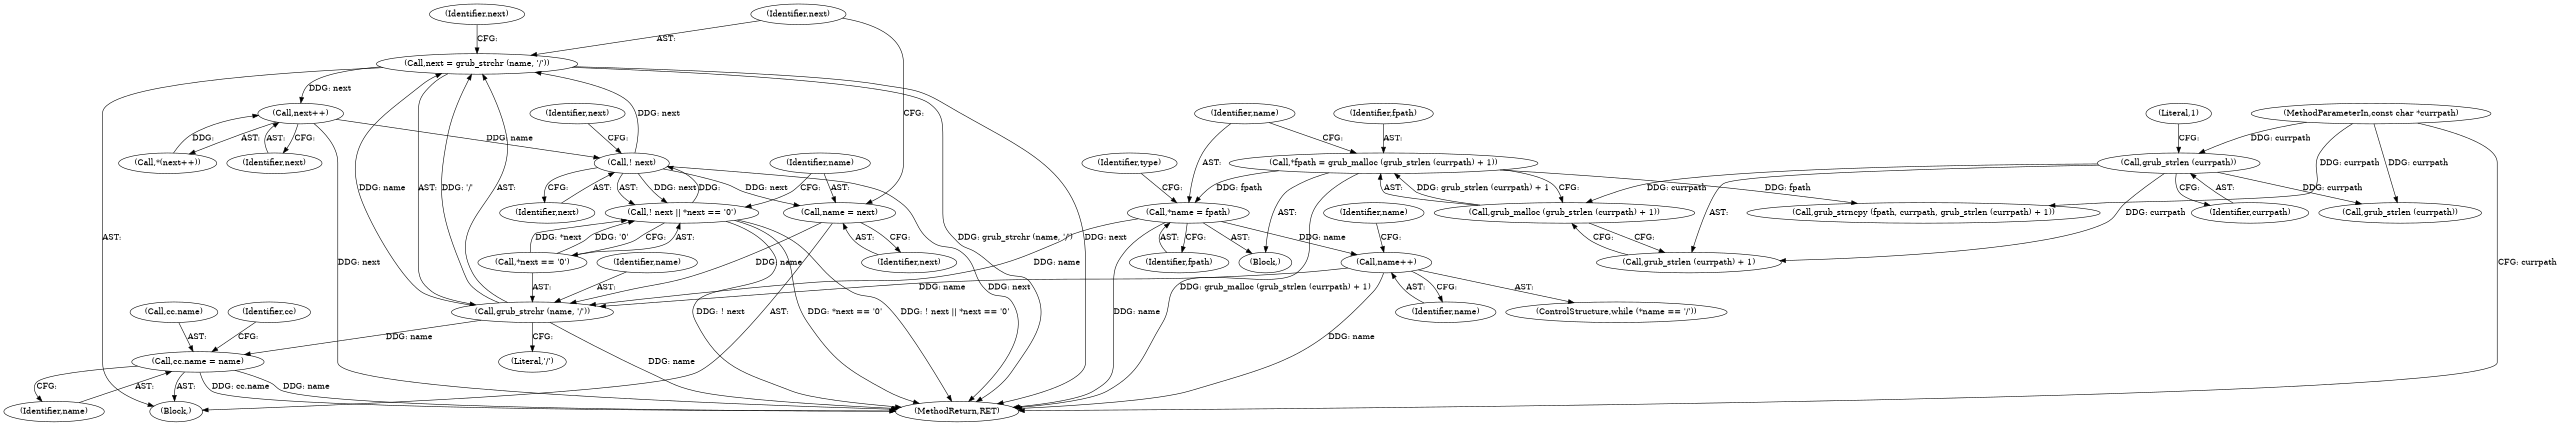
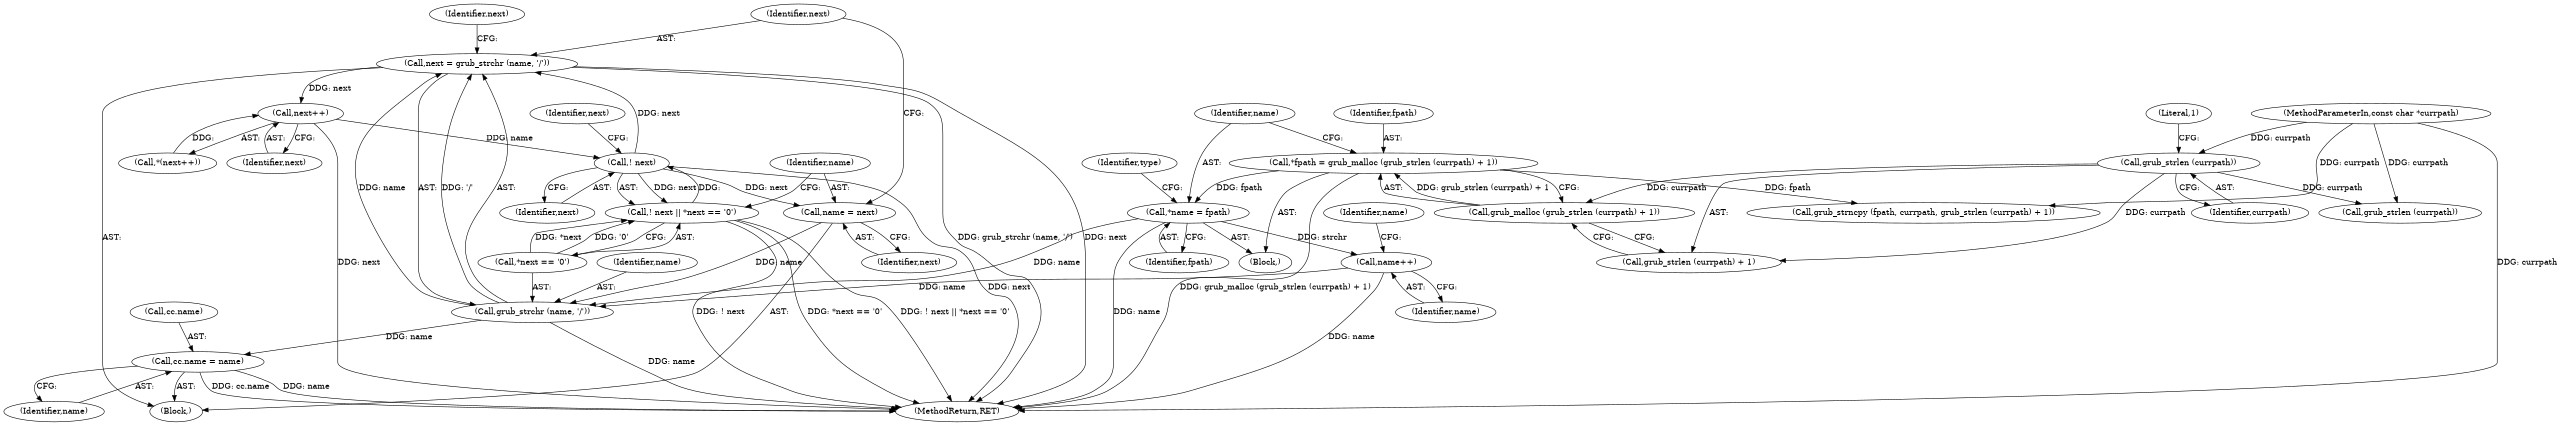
edge "(Call,*name = fpath)" -> "(Call,name++)": label "DDG: name" -> "DDG: strchr"
edge "(MethodParameterIn,const char *currpath)" -> "(MethodReturn,RET)": label "CFG: currpath" -> "DDG: currpath"
node "(Identifier,cc)": removed
node "(ControlStructure,while (*name == '/'))": removed
node "(Literal,'/')": removed
